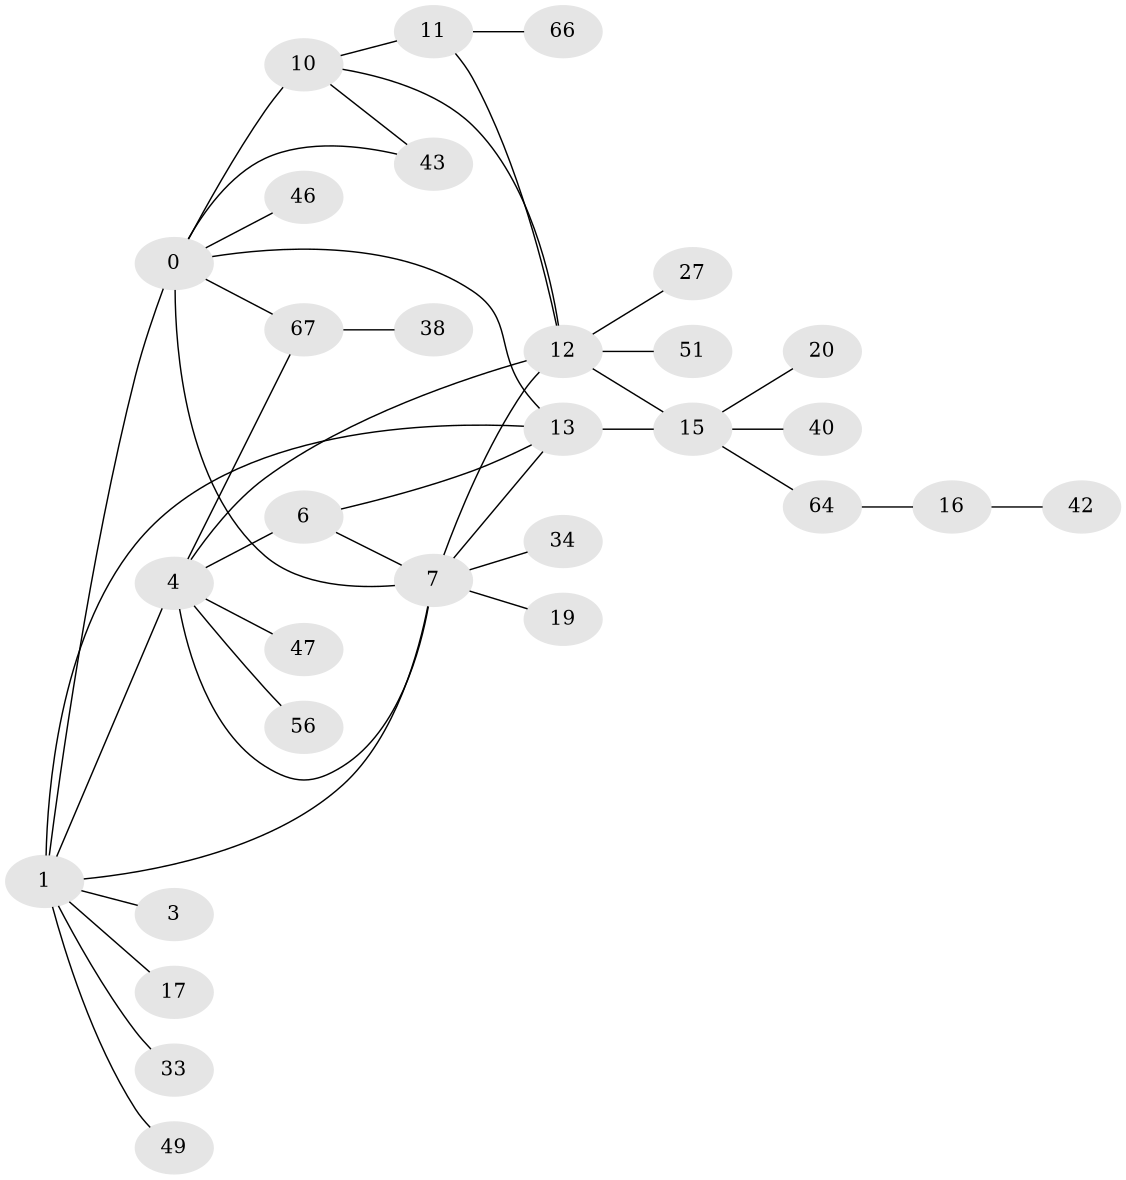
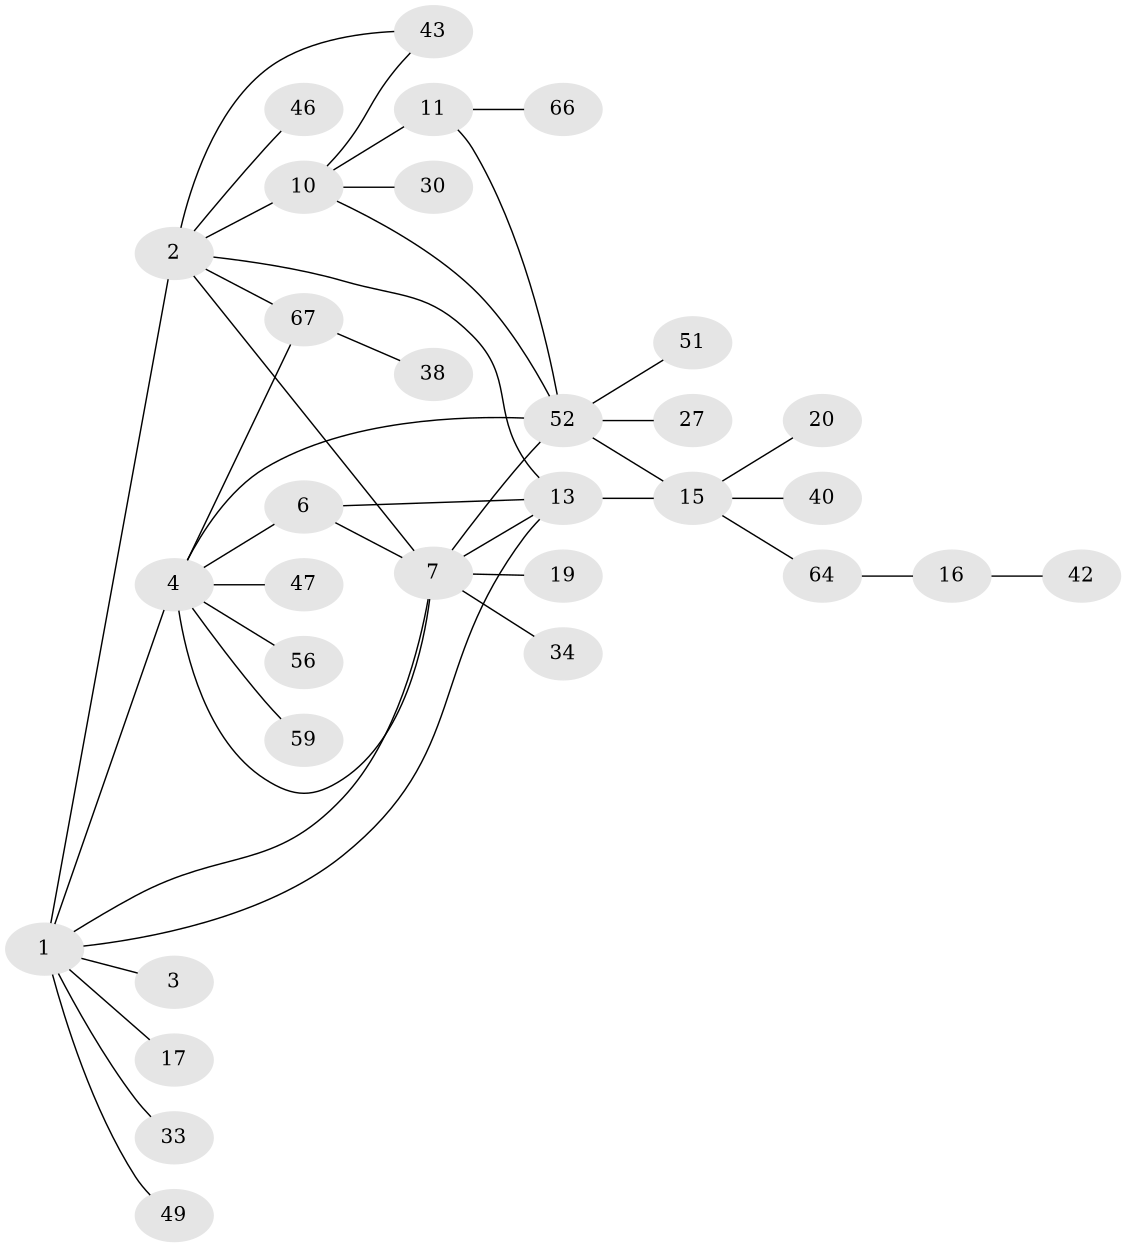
node "30": added
node "0": label "0" -> "2"
node "12": label "12" -> "52"
node "59": added
